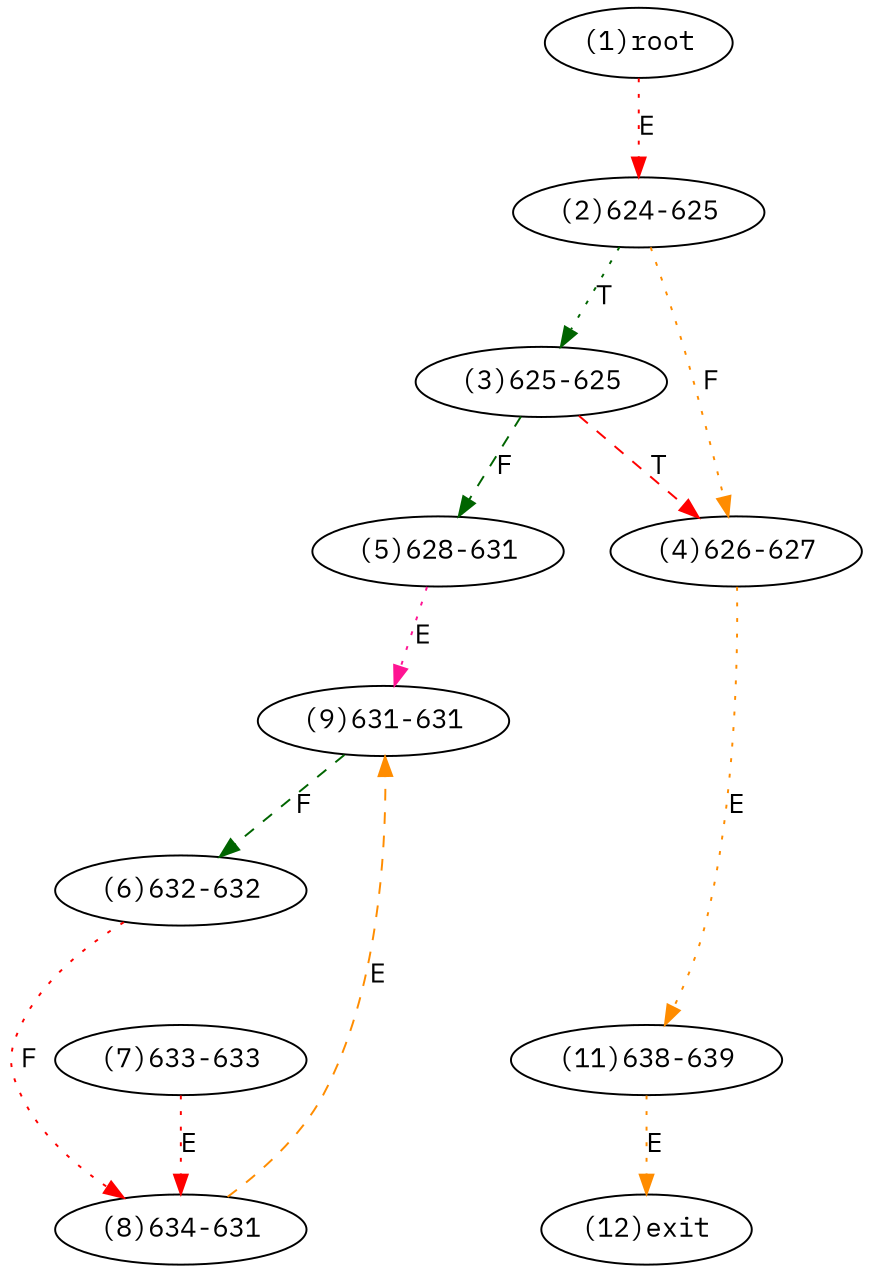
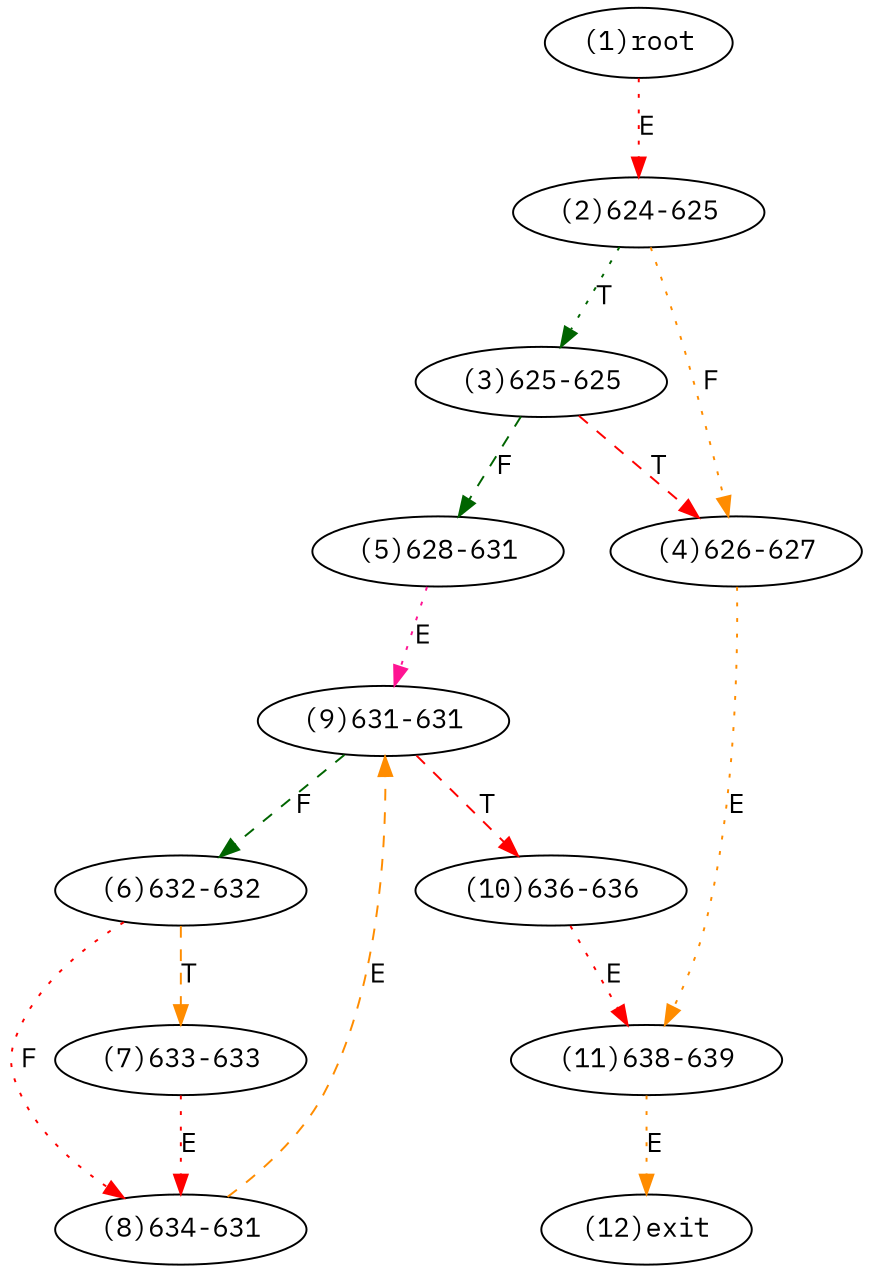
node "(10)636-636": added
edge "(6)632-632" -> "(7)633-633": added, label "T"
